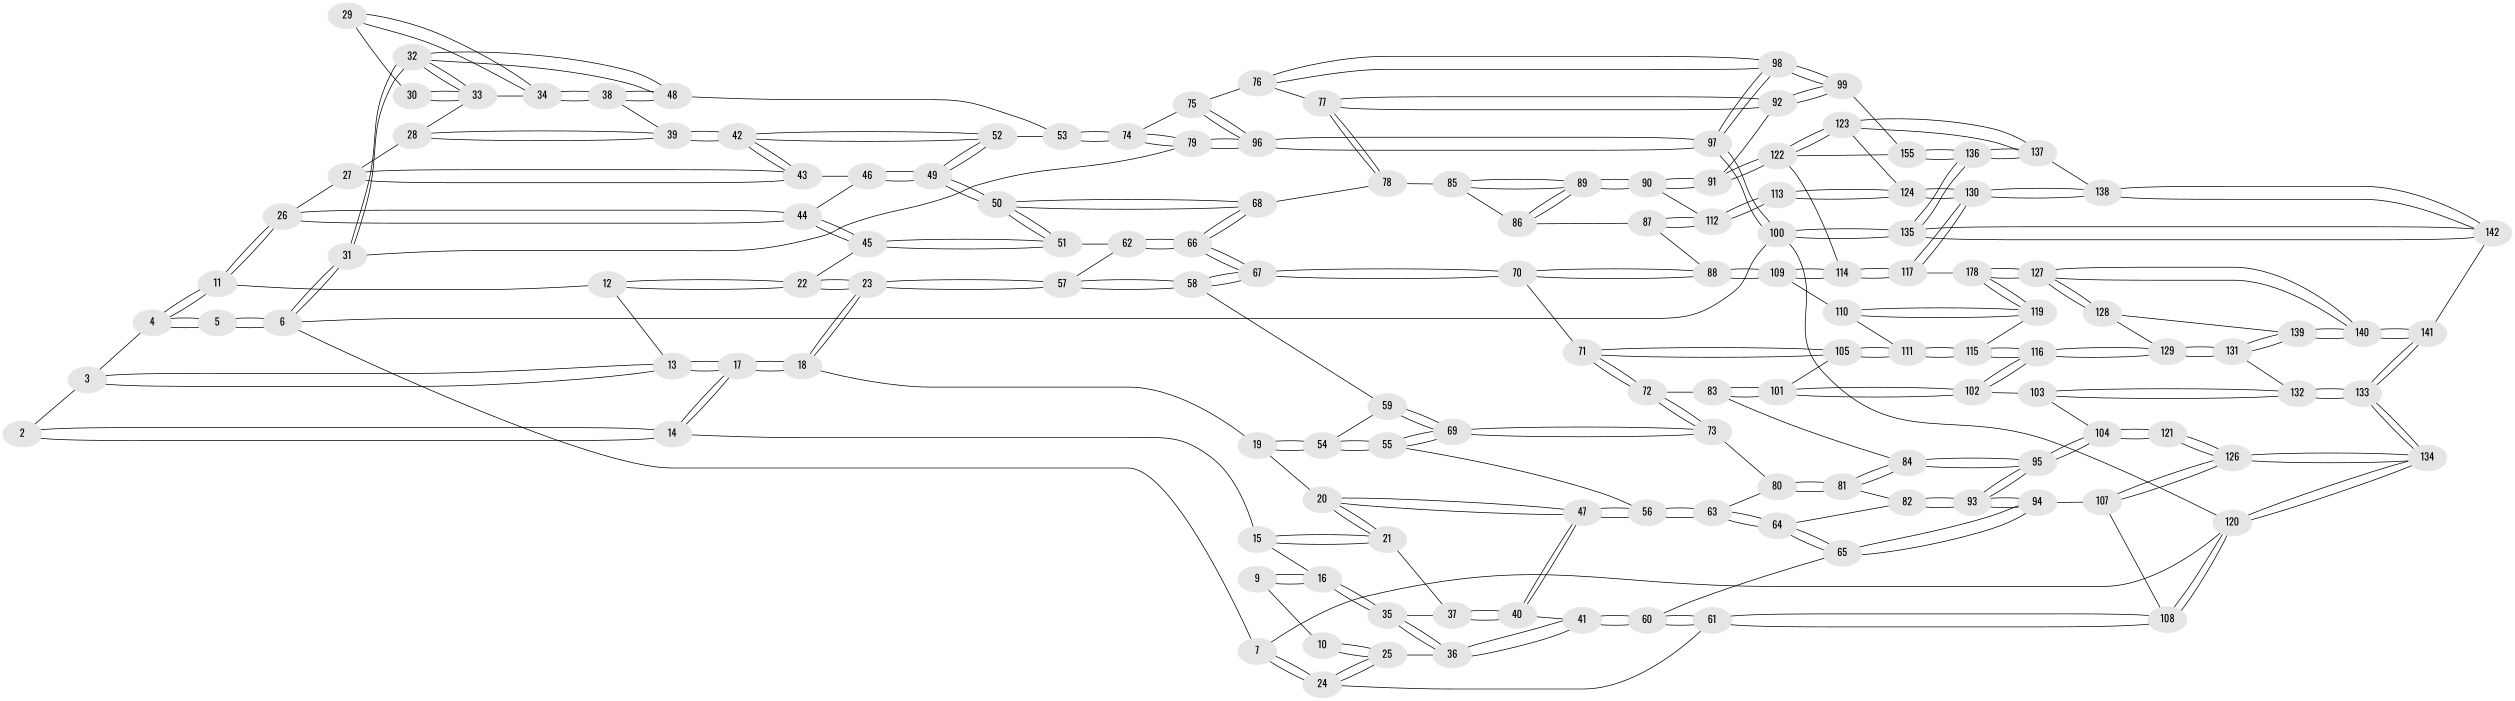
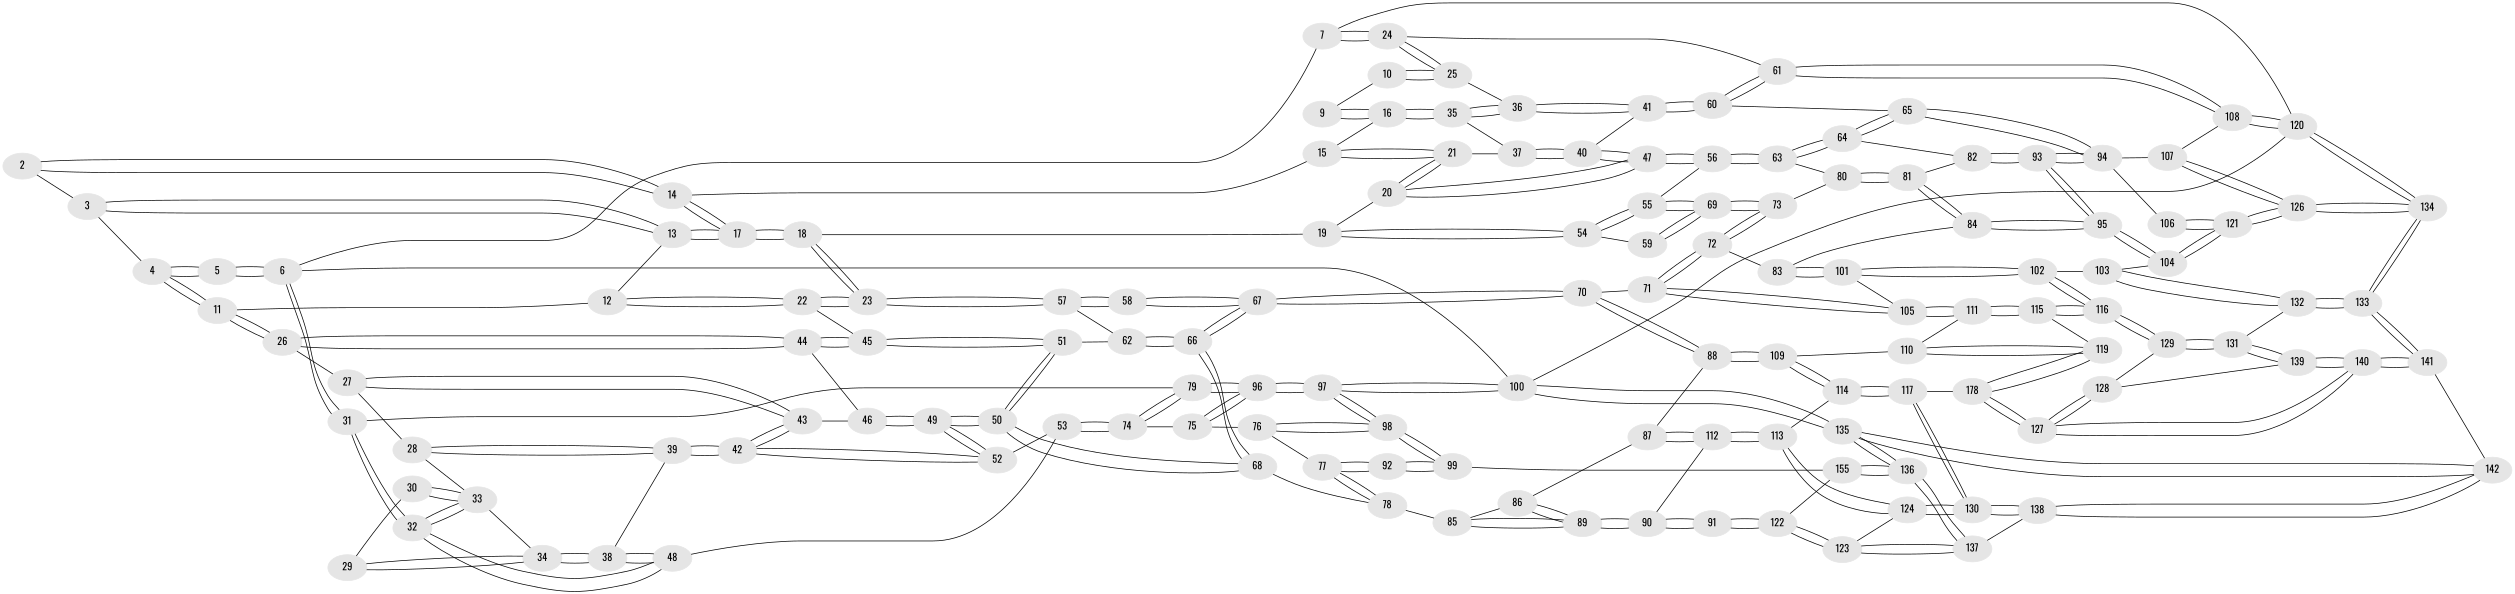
edge "92" -- "91": removed
edge "122" -- "114": now "113" -- "114"
node "106": added
edge "58" -- "59": removed
